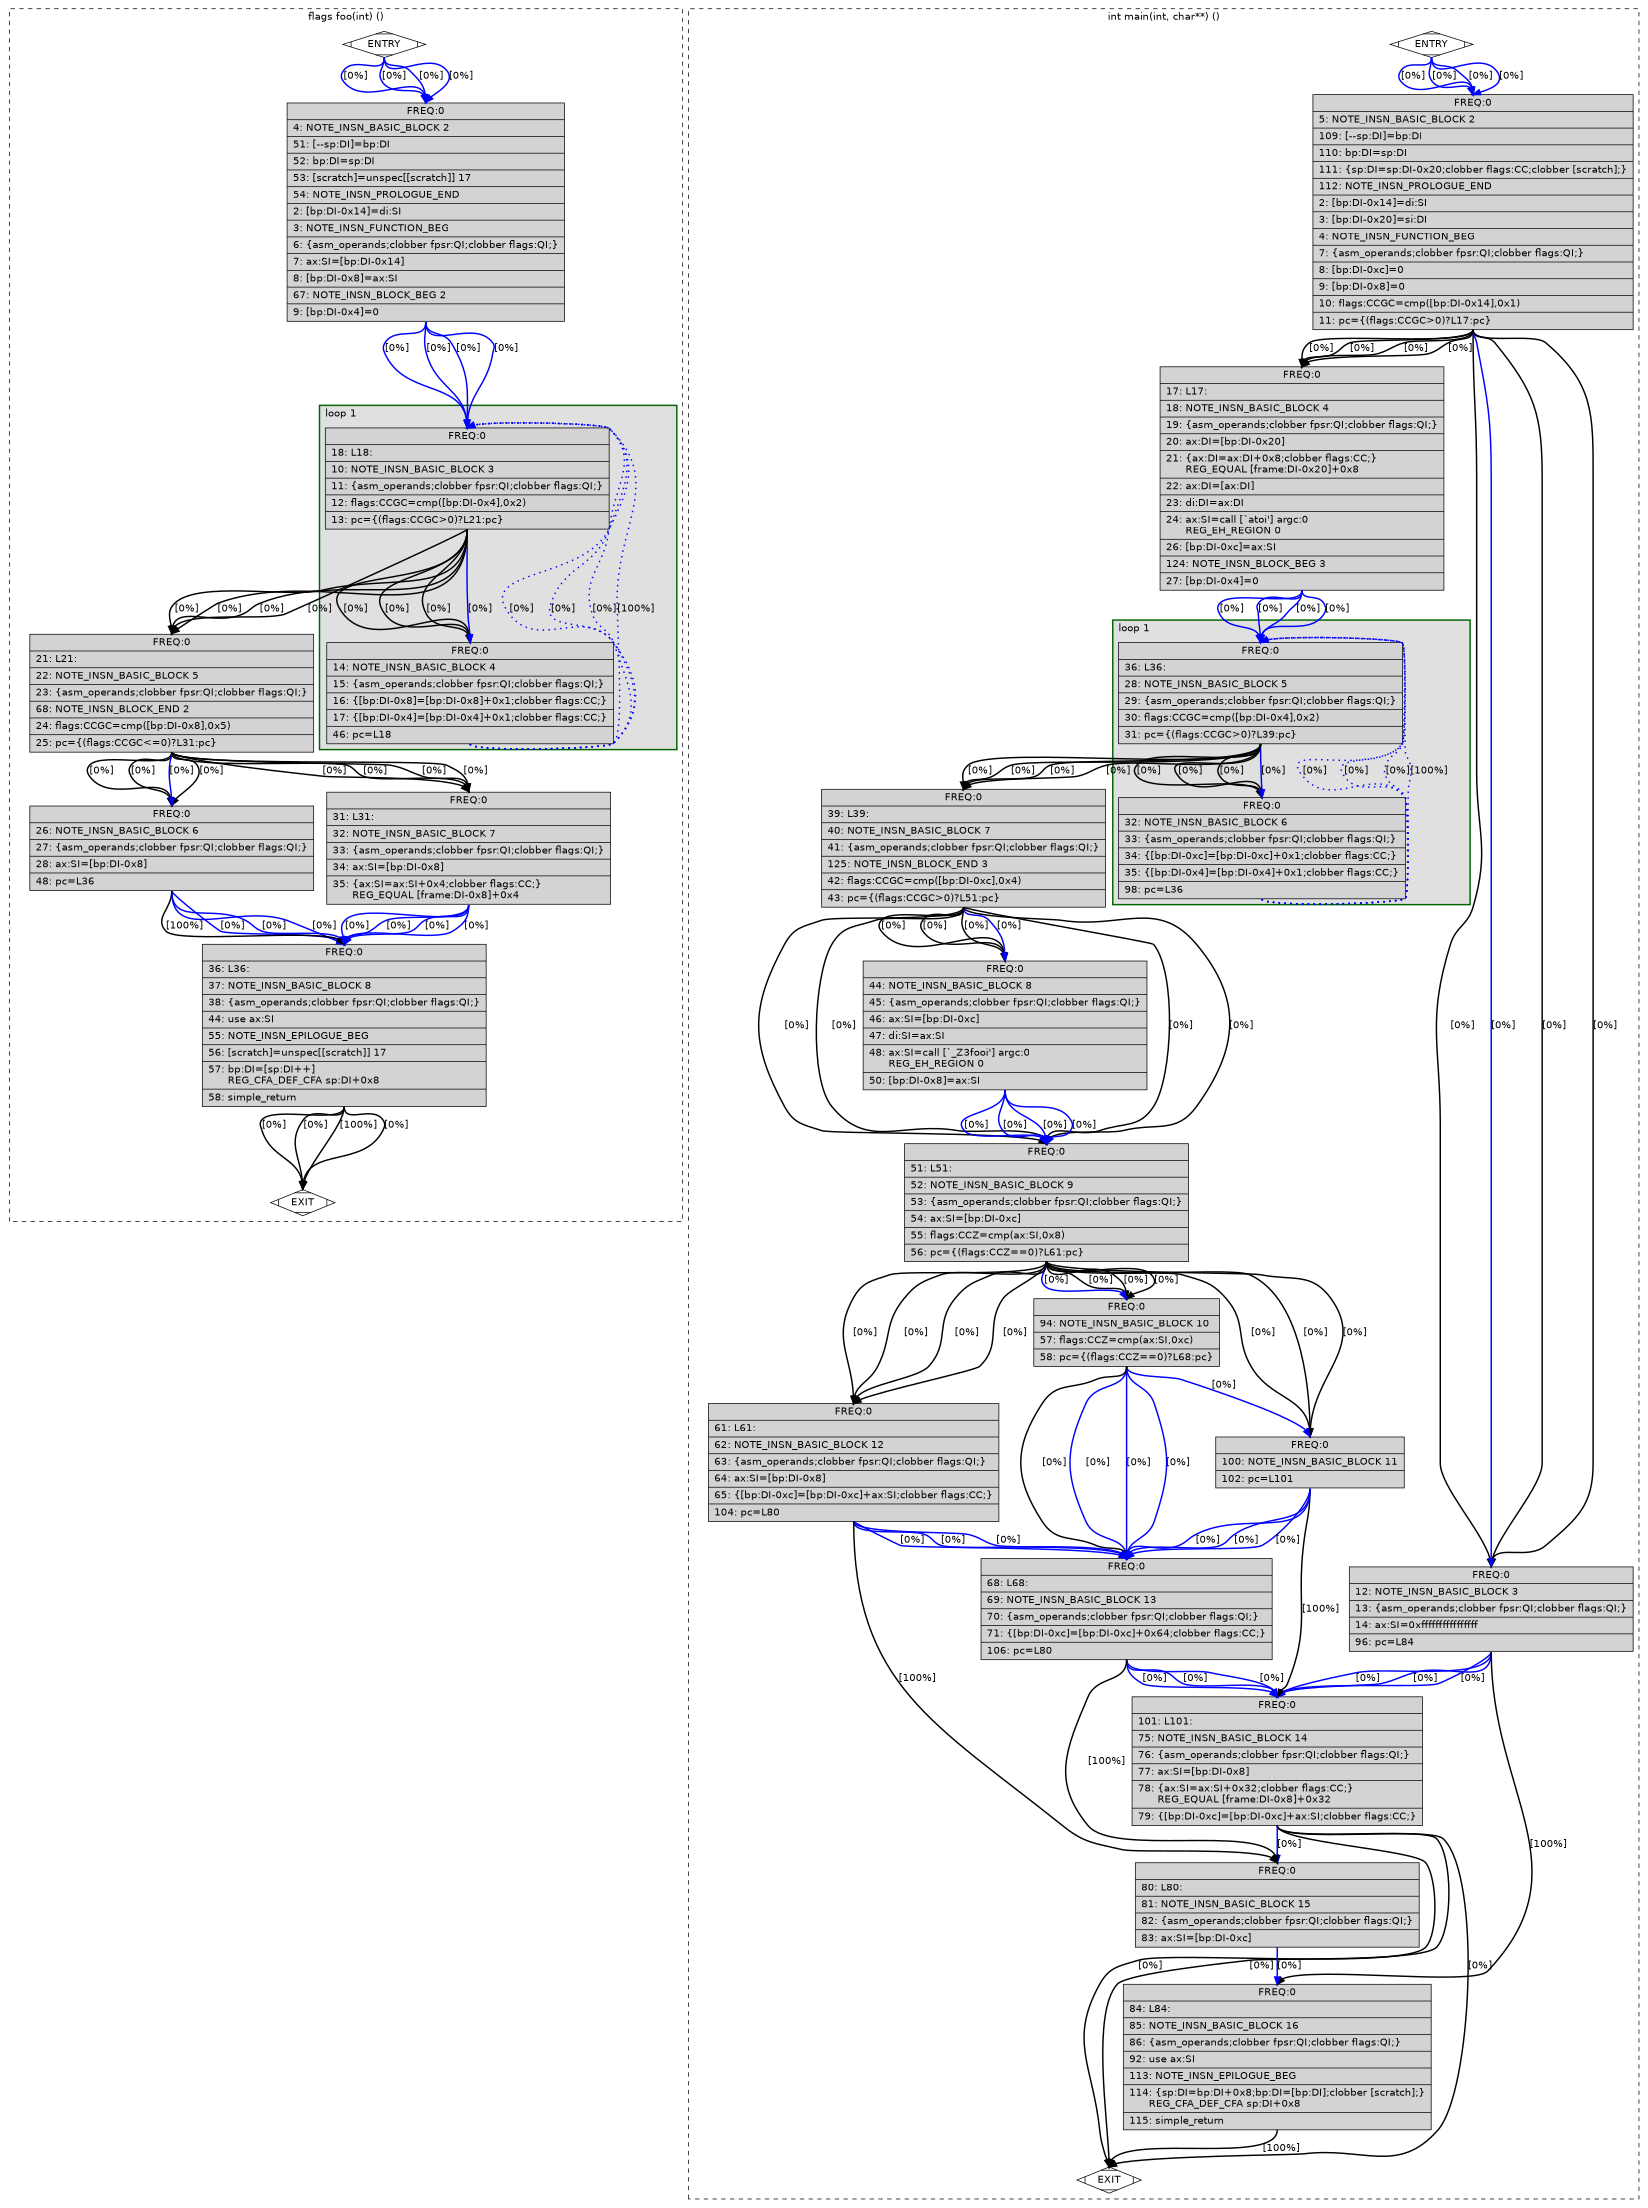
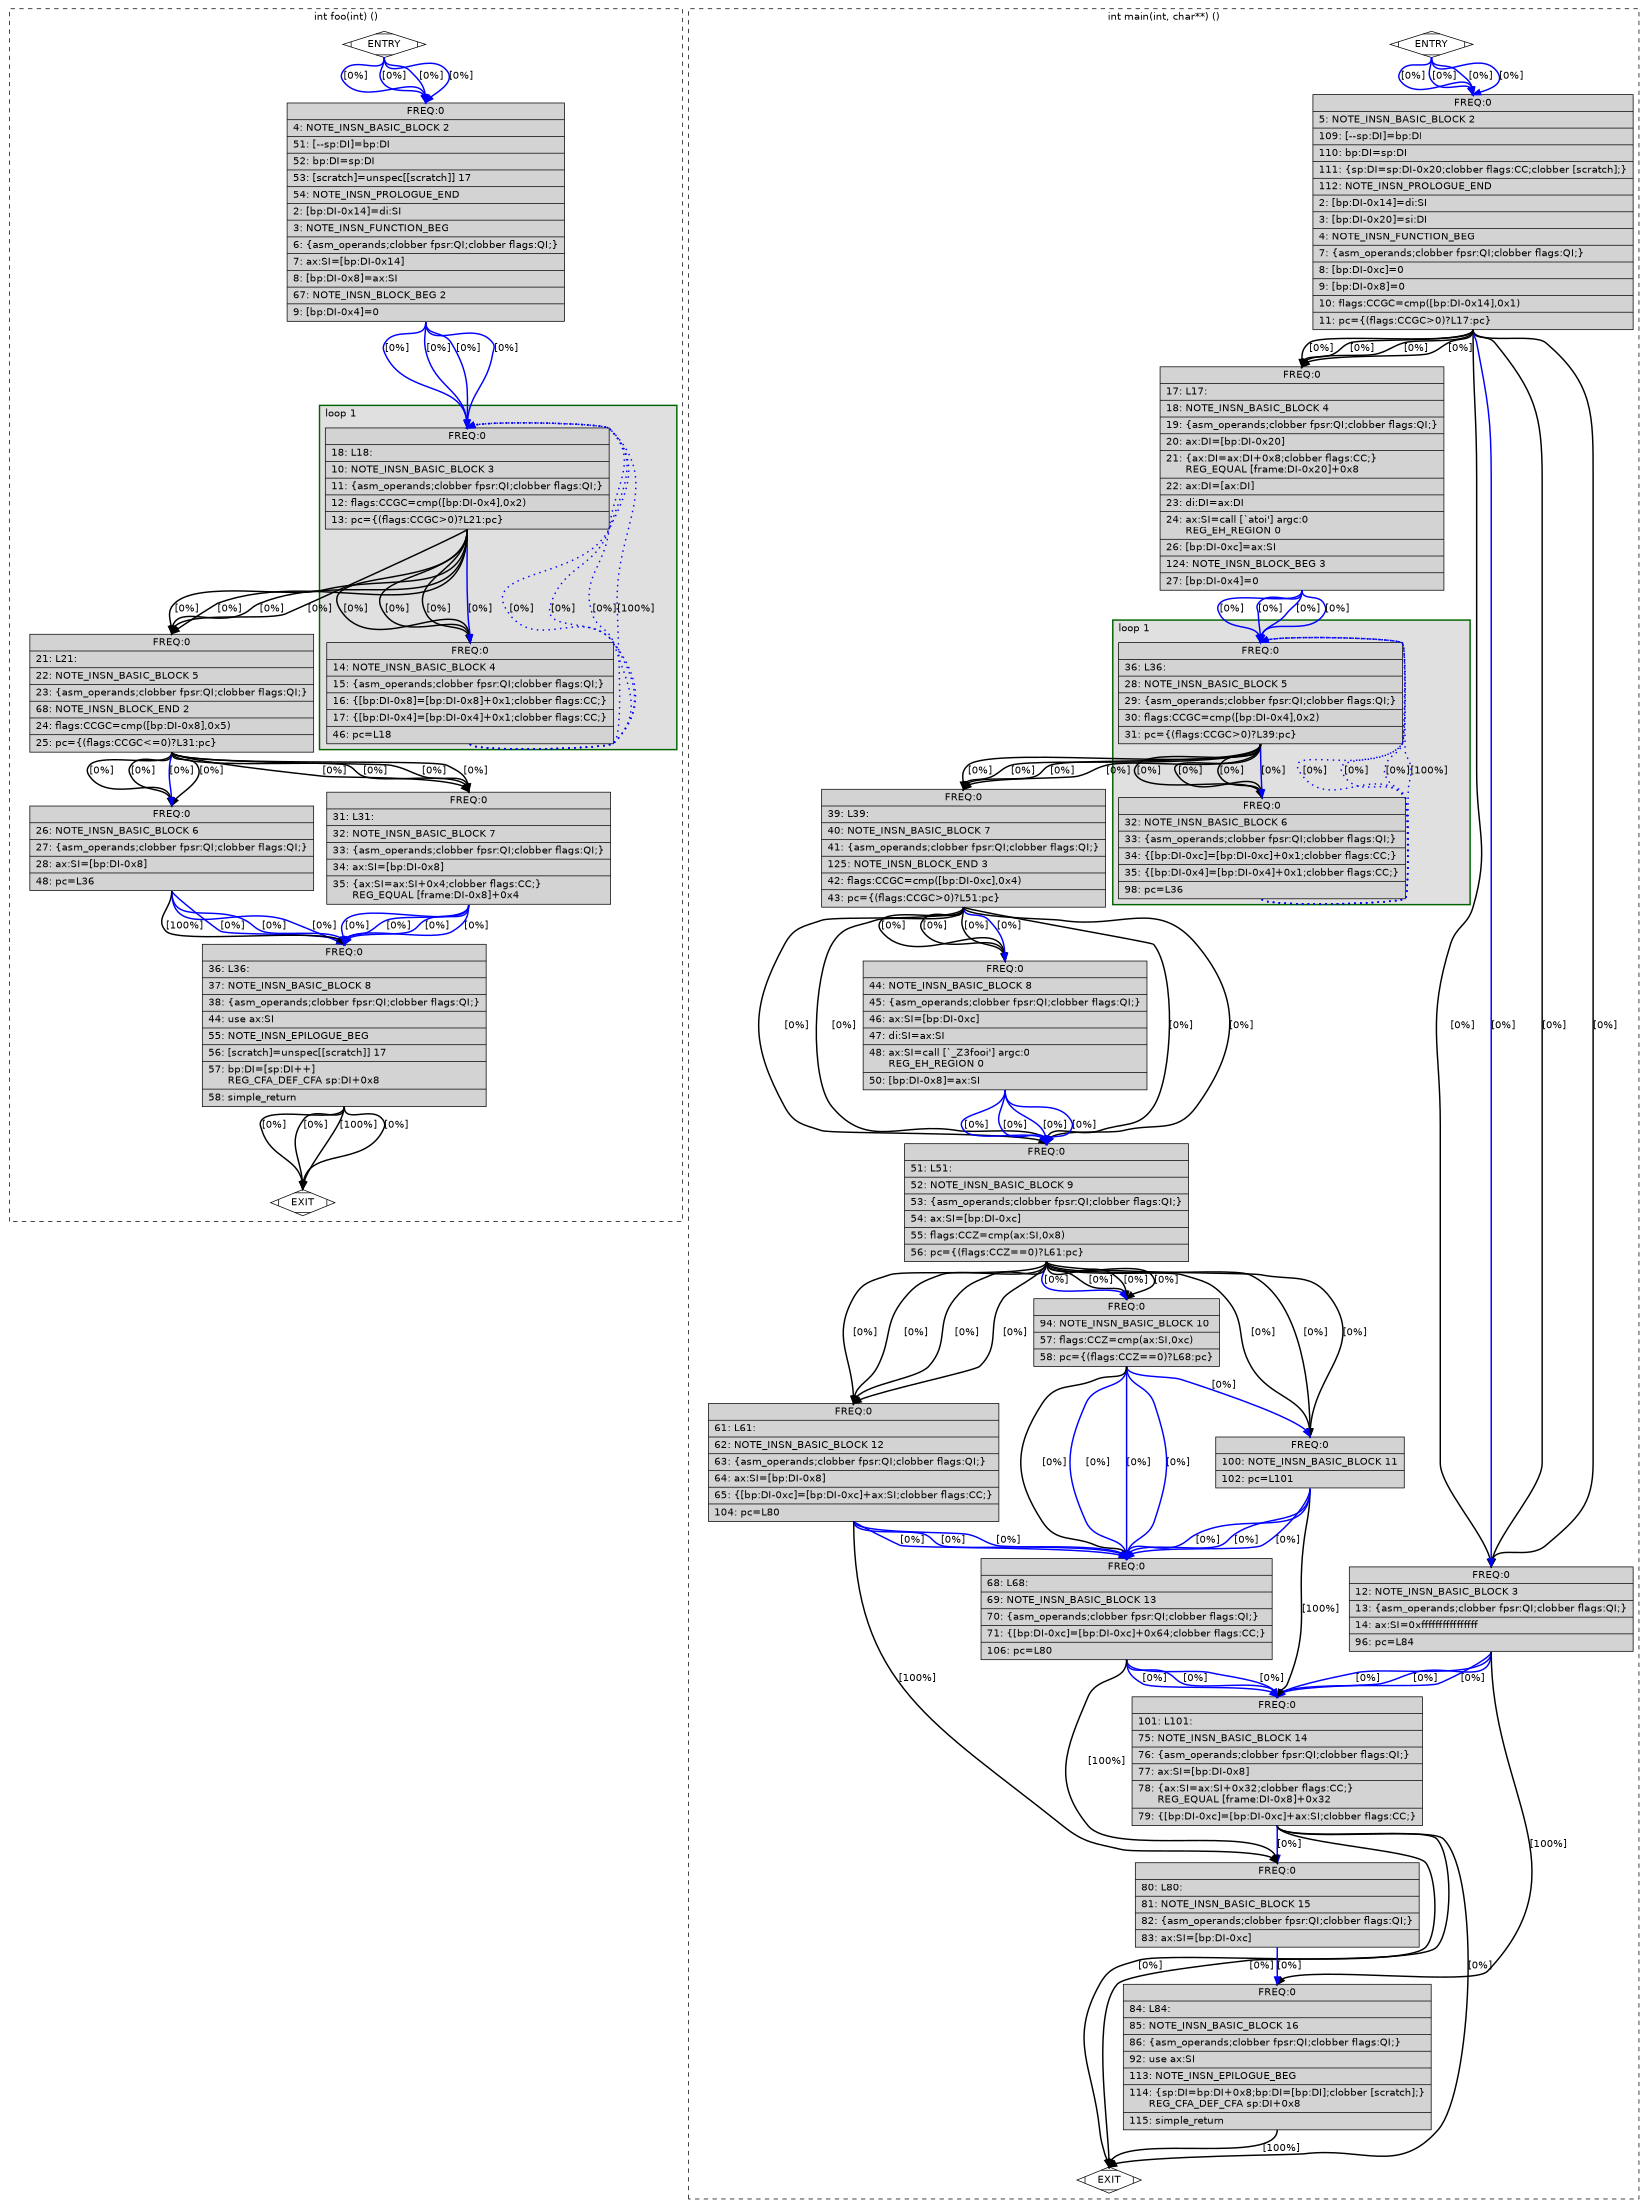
cluster "flags foo(int) ()": label "flags foo(int) ()" -> "int foo(int) ()"
